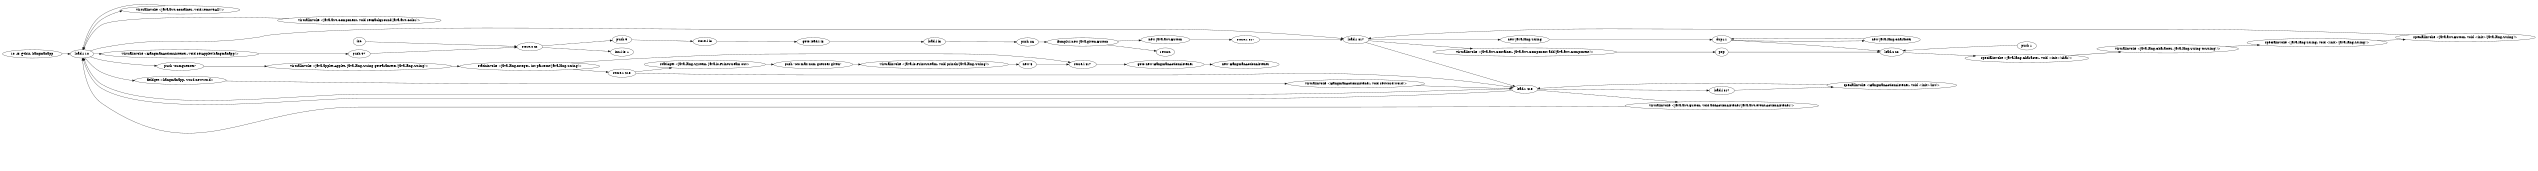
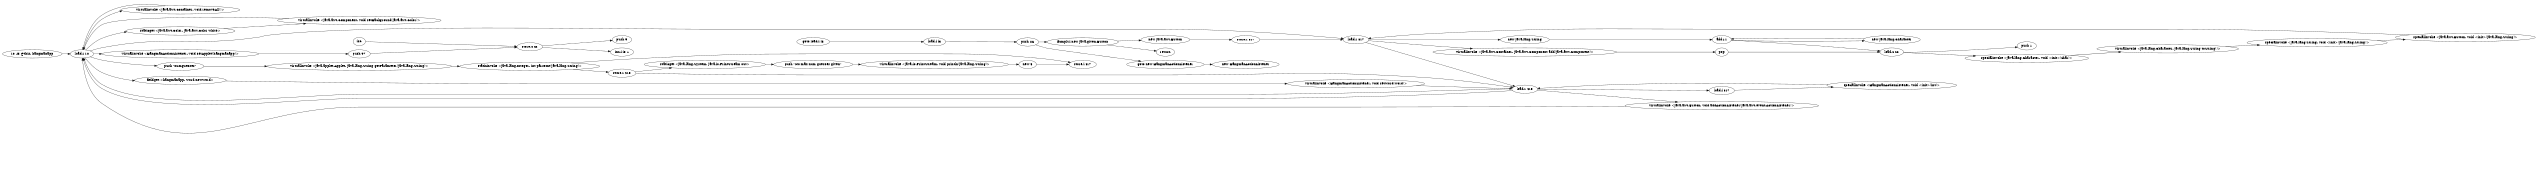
node "staticget <java.awt.Color: java.awt.Color white>": added
node "dup1.r": label "dup1.r" -> "add1.r"
node "store.i i3": removed
edge "push 1" -> "load.c c2": reversed
edge "store.i $r7" -> "goto new HangmanActionListener": now "push 26" -> "goto new HangmanActionListener"
